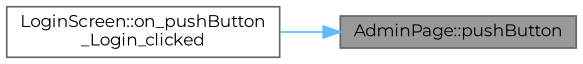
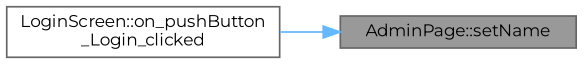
node "AdminPage::pushButton": label "AdminPage::pushButton" -> "AdminPage::setName"
